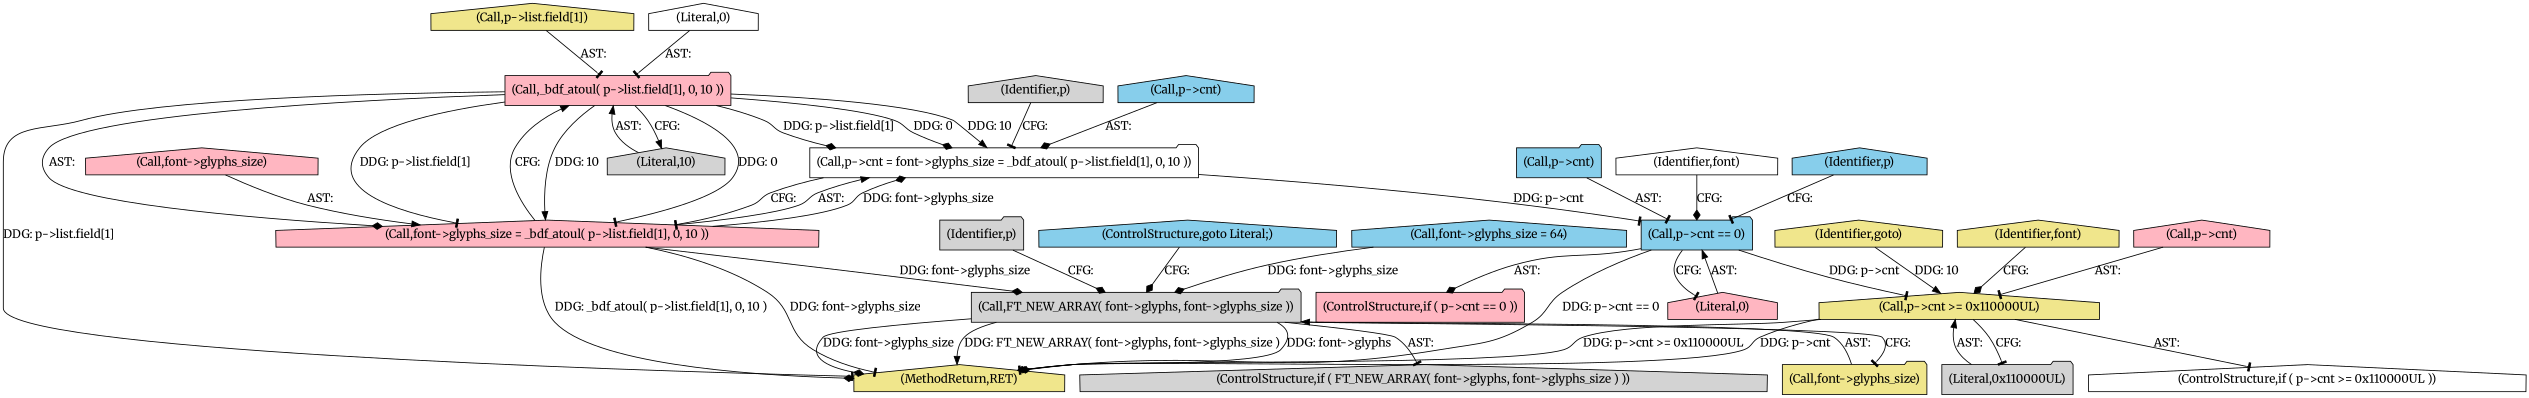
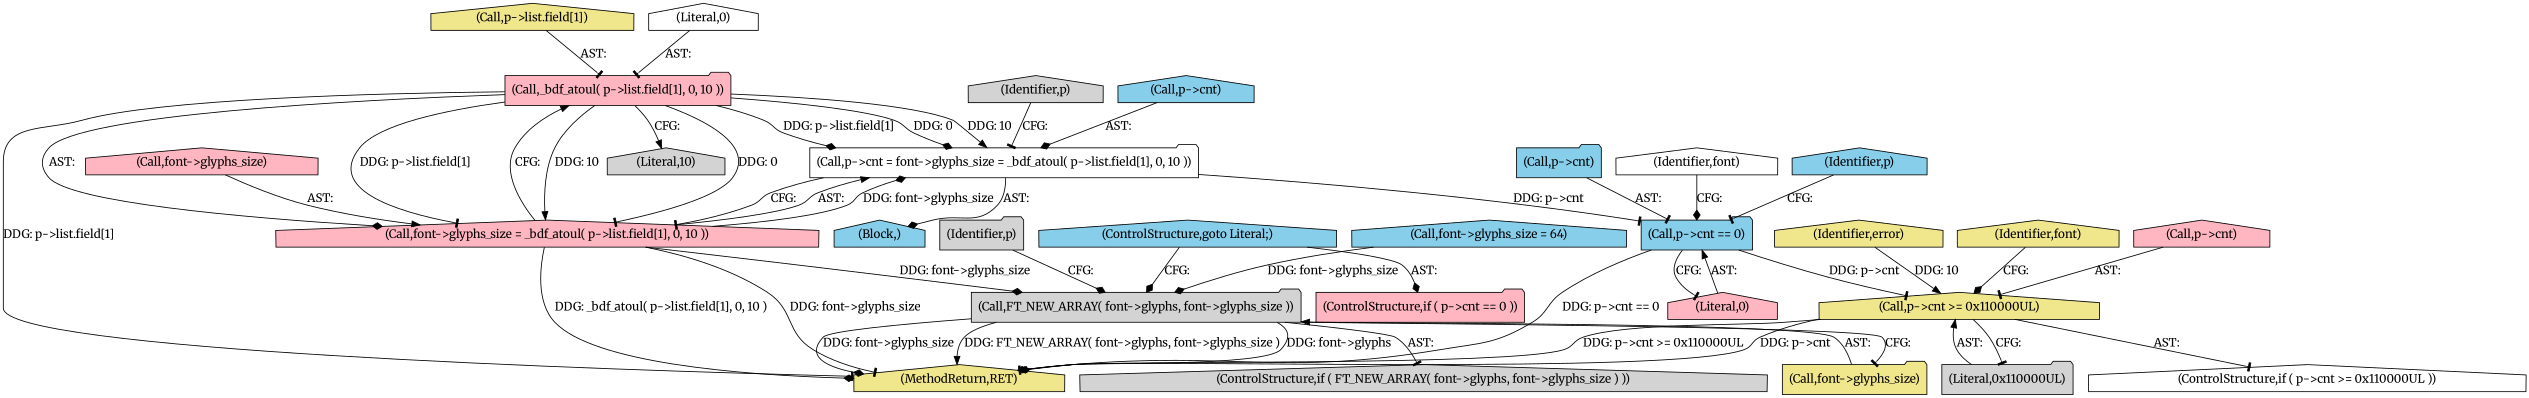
edge "(Literal,10)" -> "(Call,_bdf_atoul( p->list.field[1], 0, 10 ))": removed, label "AST:"
node "(Block,)": added
node "(Identifier,goto)": label "(Identifier,goto)" -> "(Identifier,error)"
edge "(Call,p->cnt == 0)" -> "(ControlStructure,if ( p->cnt == 0 ))": now "(ControlStructure,goto Literal;)" -> "(ControlStructure,if ( p->cnt == 0 ))"
